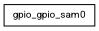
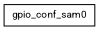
node "gpio_gpio_sam0": label "gpio_gpio_sam0" -> "gpio_conf_sam0"
